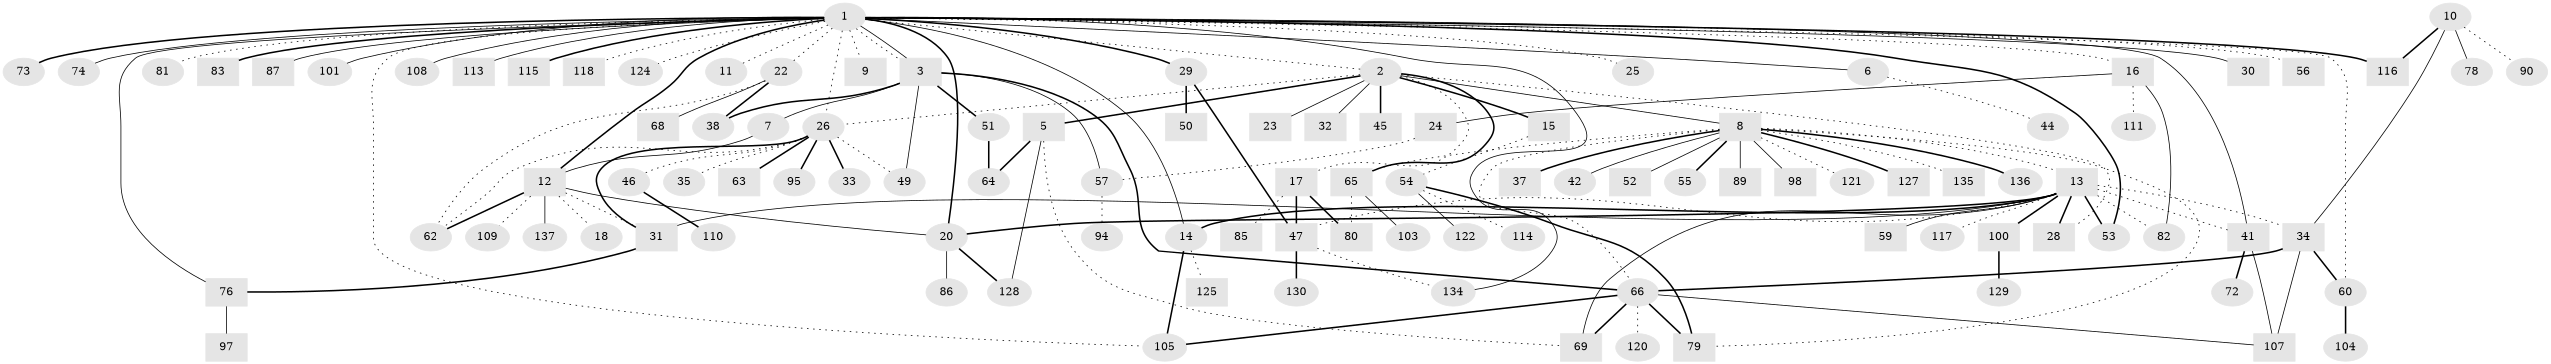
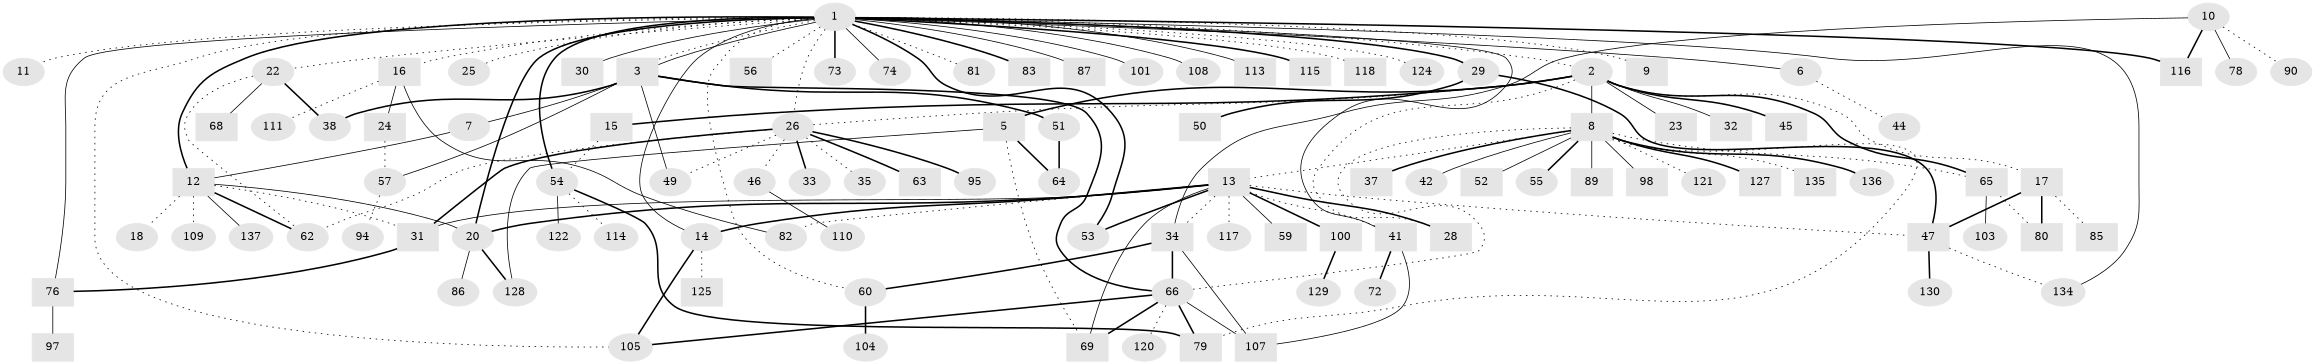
edge "1" -- "54": added
edge "46" -- "110": style bold -> solid
